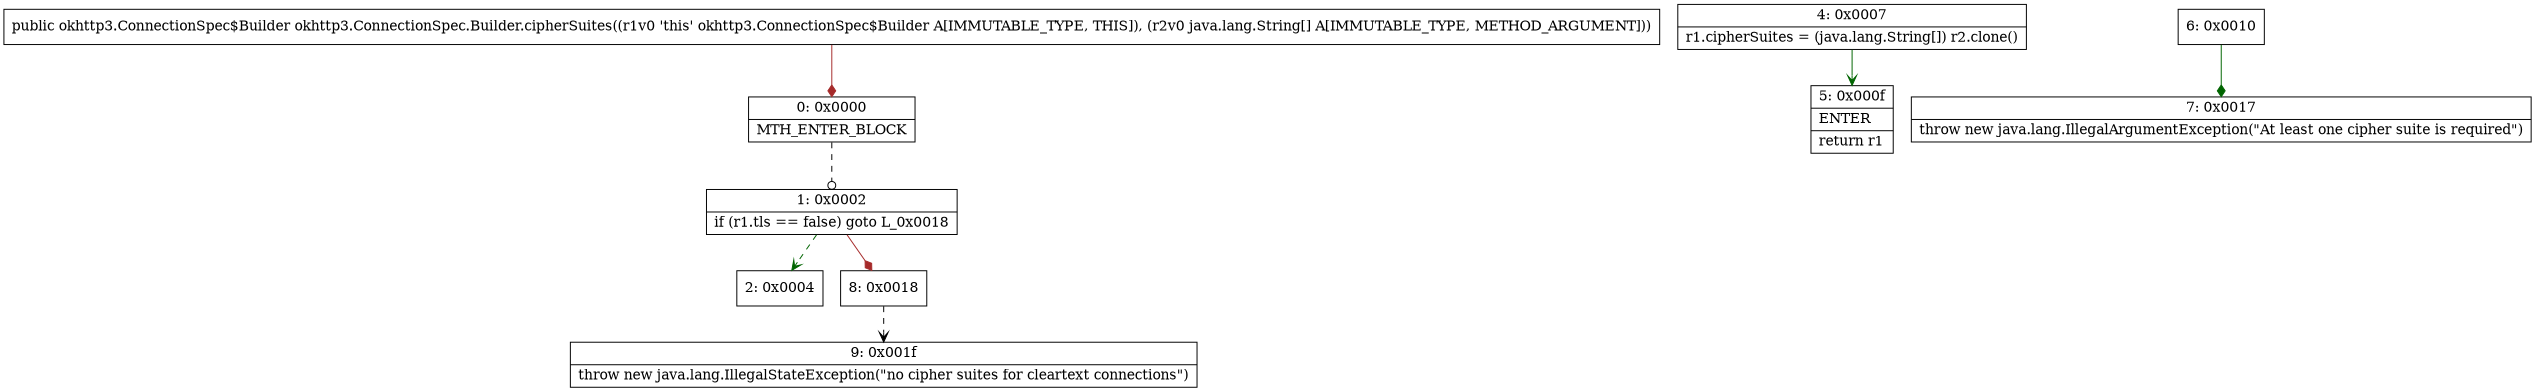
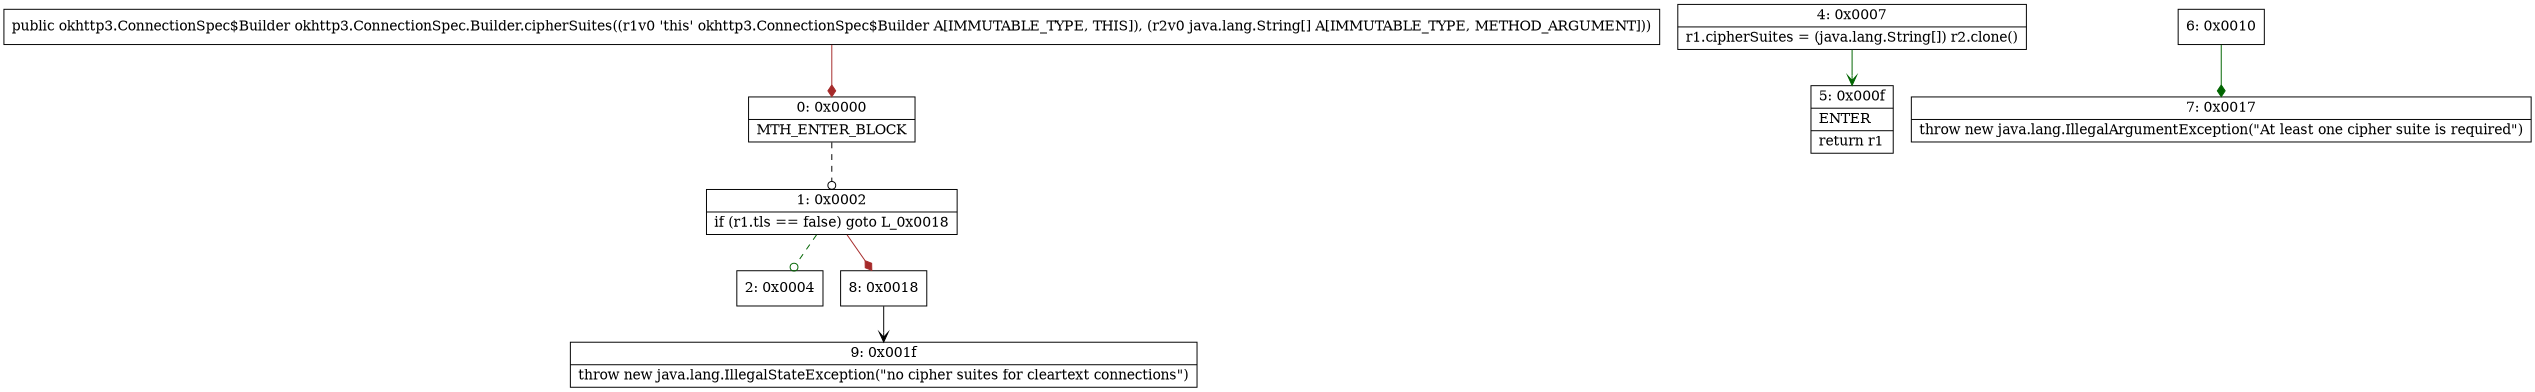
edge "1: 0x0002" -> "2: 0x0004": arrowhead vee -> odot
edge "8: 0x0018" -> "9: 0x001f": style dashed -> solid
